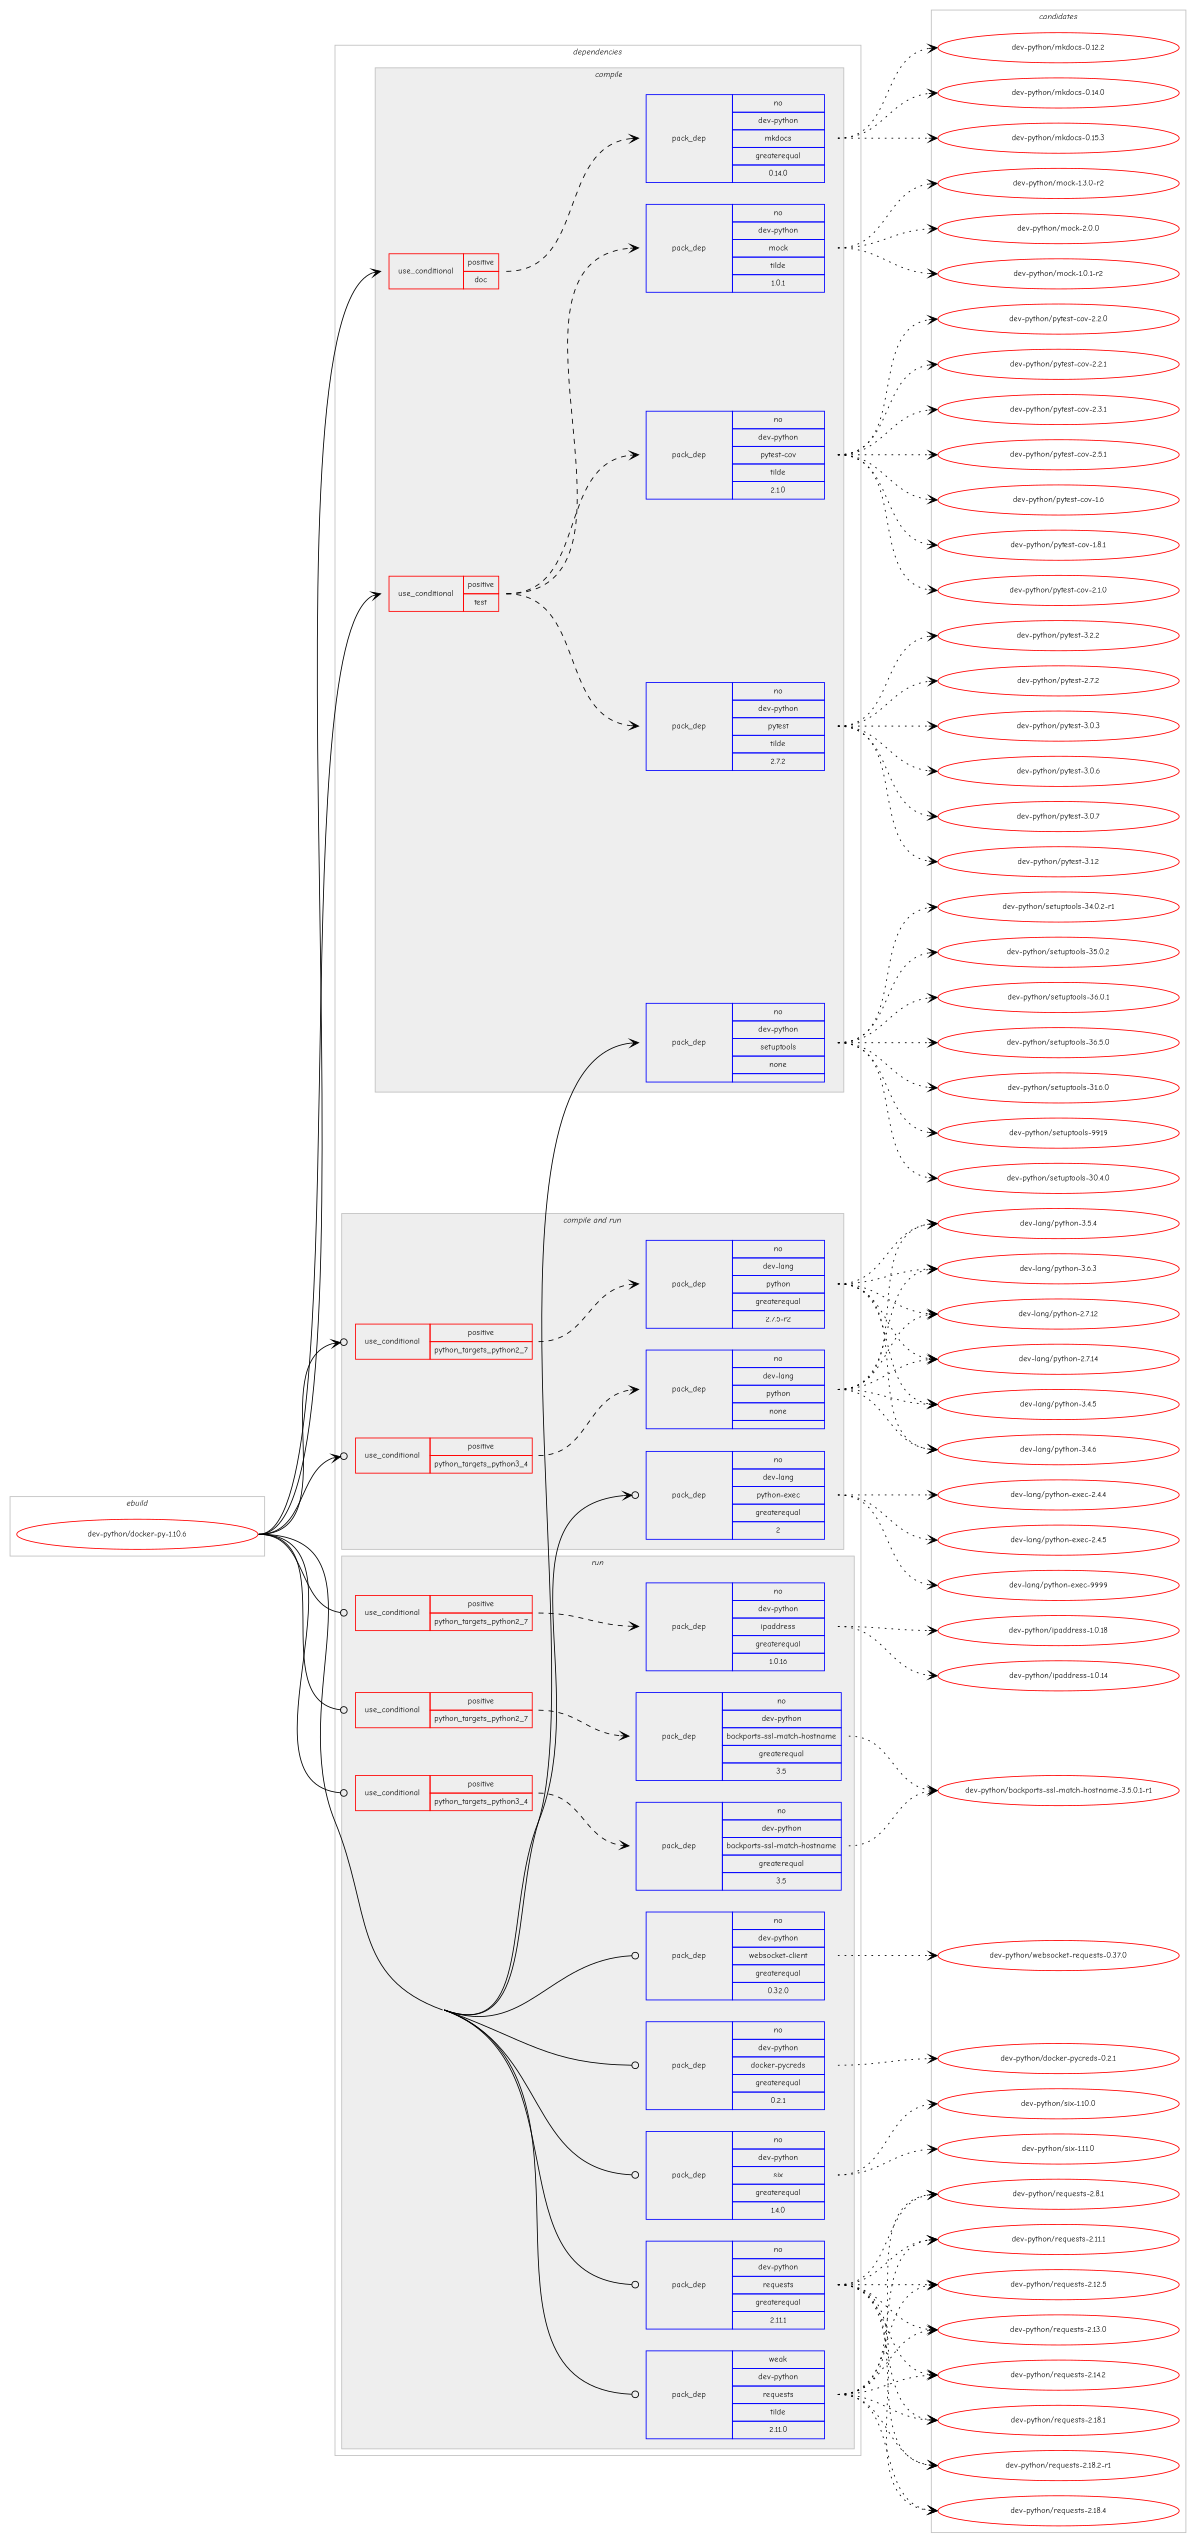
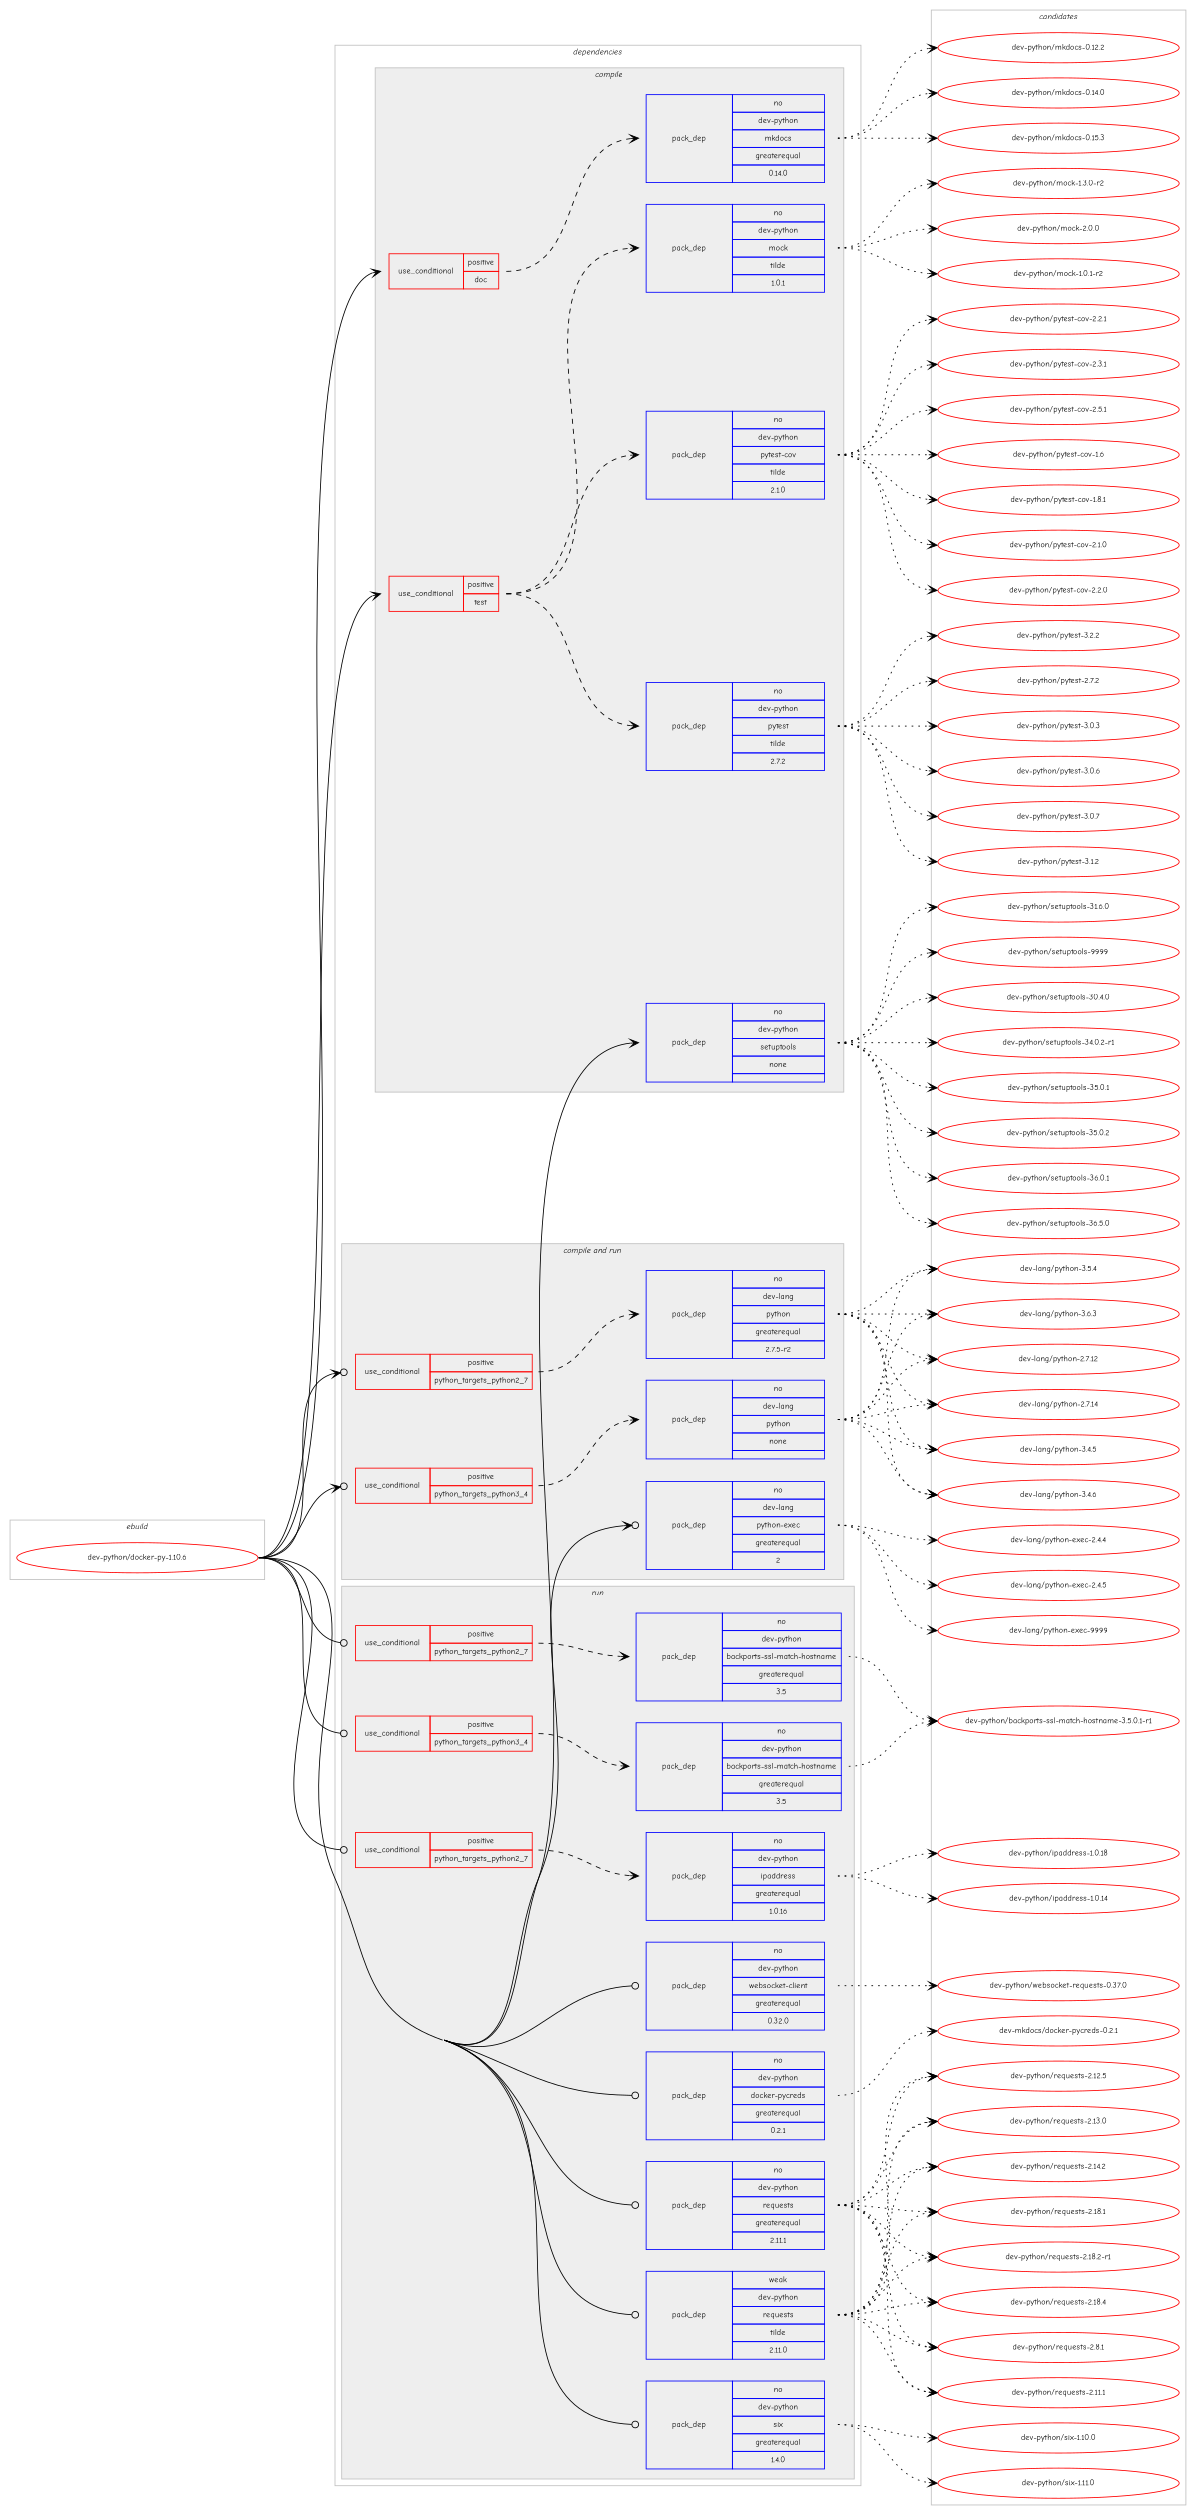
node "dev-python/setuptools-35.0.1": added
node "dev-python/setuptools-9919": label "dev-python/setuptools-9919" -> "dev-python/setuptools-9999"
node "dev-python/docker-pycreds-0.2.1": label "dev-python/docker-pycreds-0.2.1" -> "dev-mkdocs/docker-pycreds-0.2.1"
